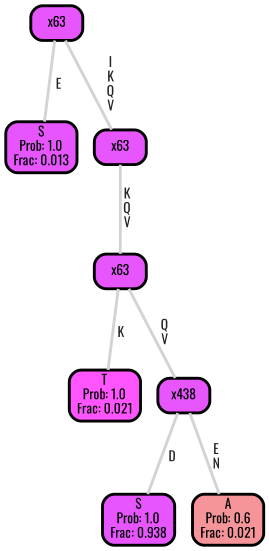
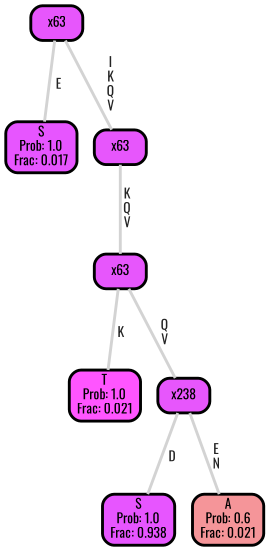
node "S Prob: 1.0 Frac: 0.013": label "S Prob: 1.0 Frac: 0.013" -> "S Prob: 1.0 Frac: 0.017"
node "x438": label "x438" -> "x238"
